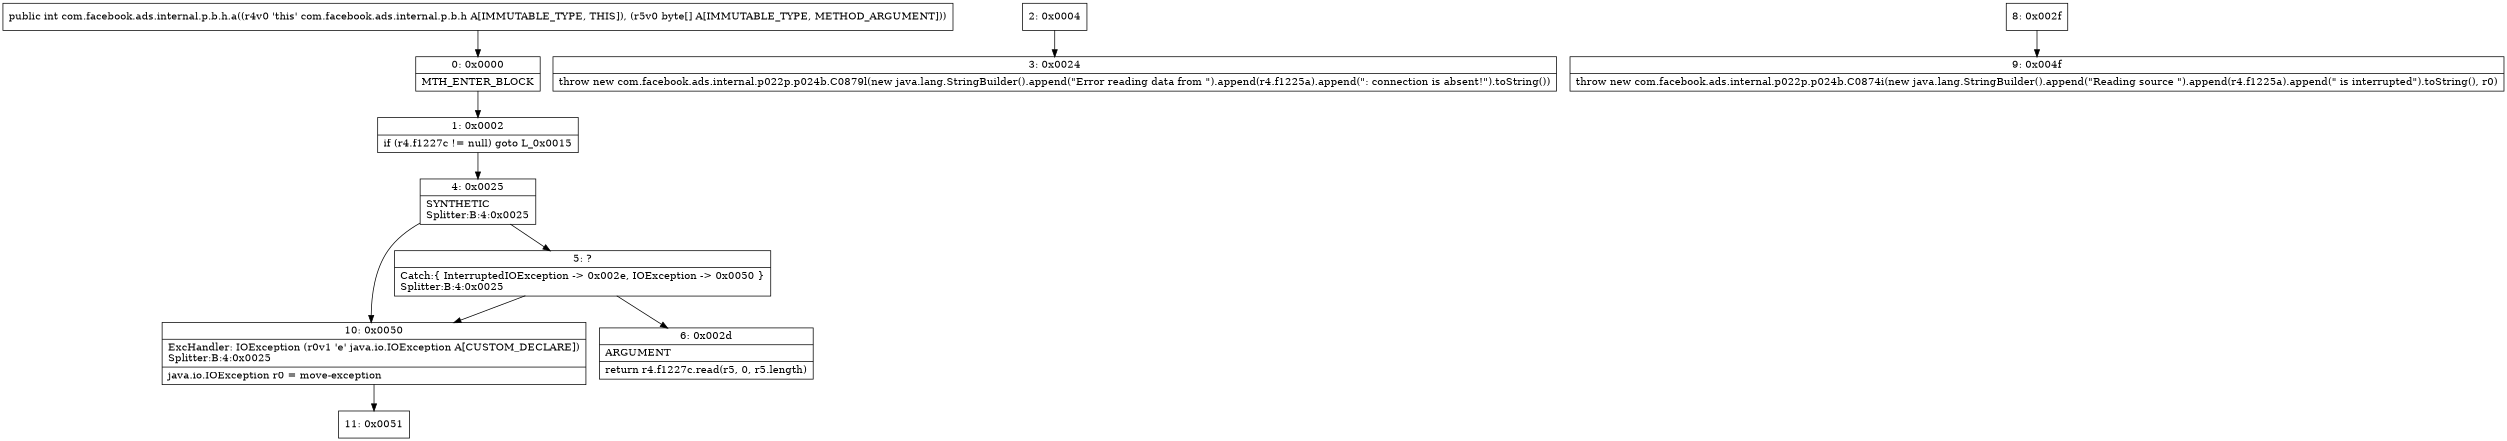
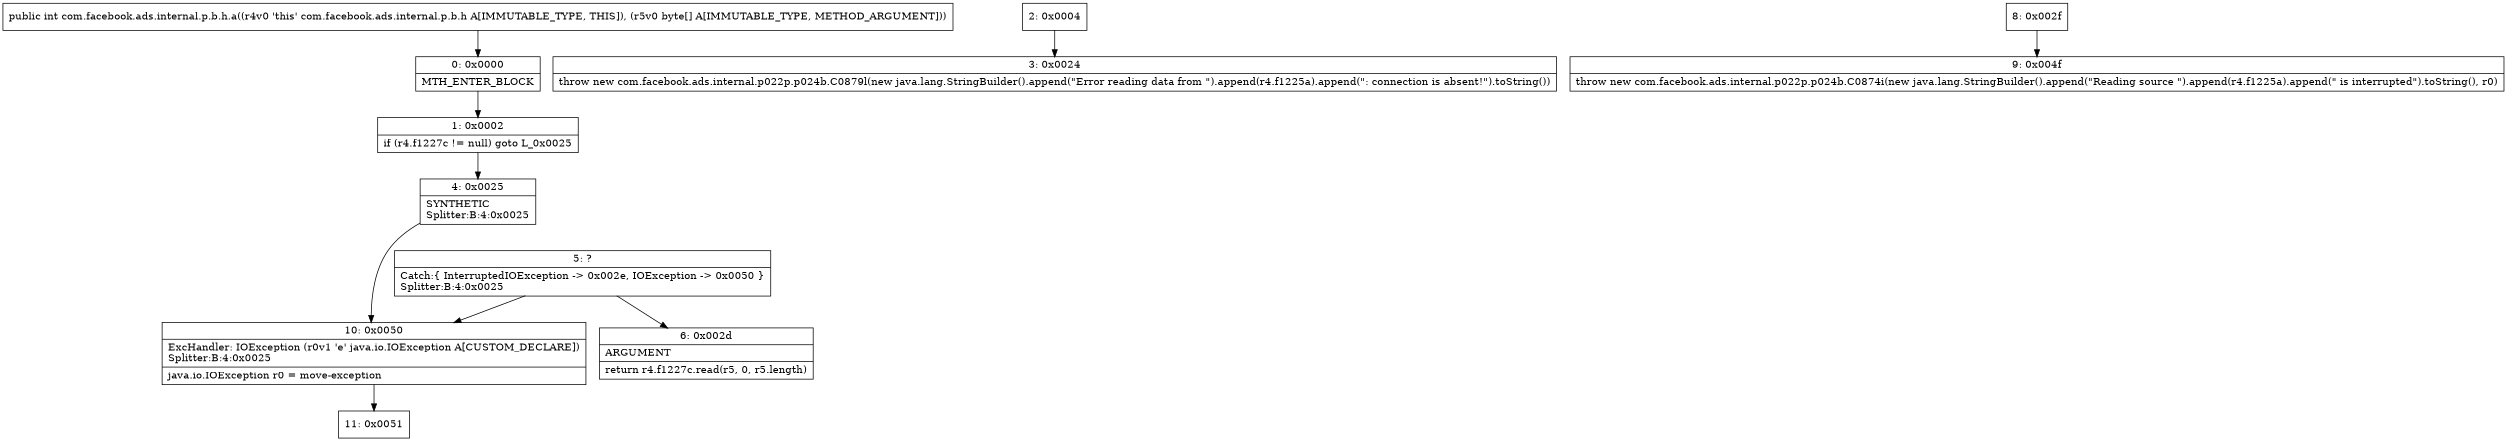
node "1: 0x0002": text "if (r4.f1227c != null) goto L_0x0015" -> "if (r4.f1227c != null) goto L_0x0025"
edge "4: 0x0025" -> "5: ?": removed
